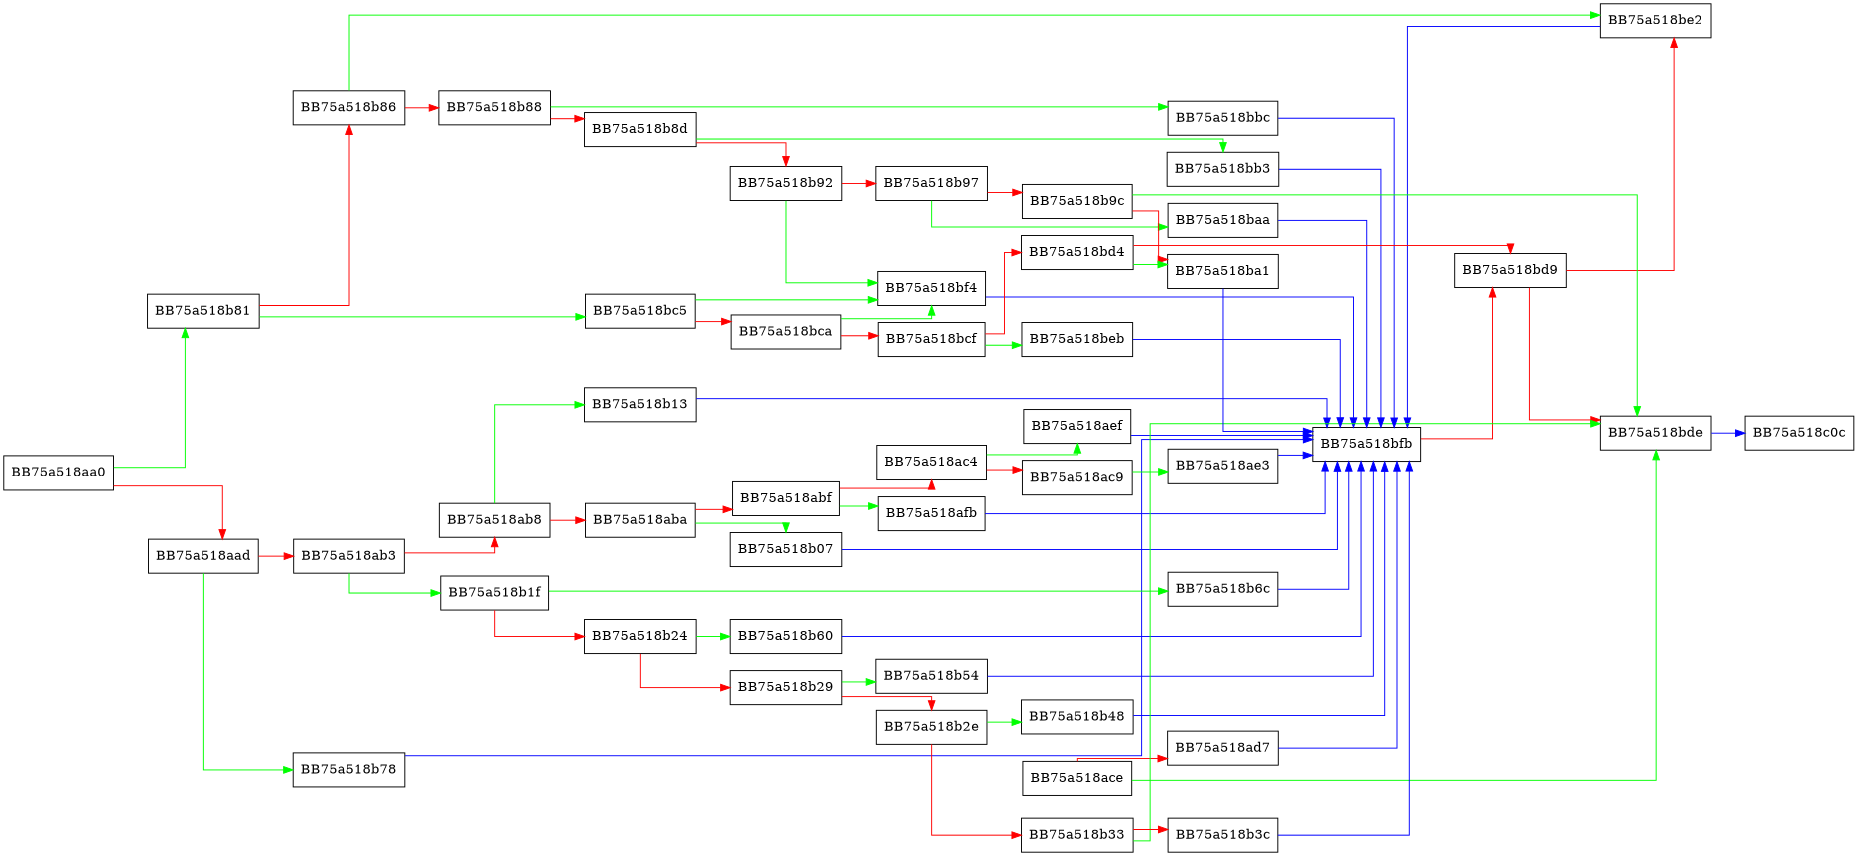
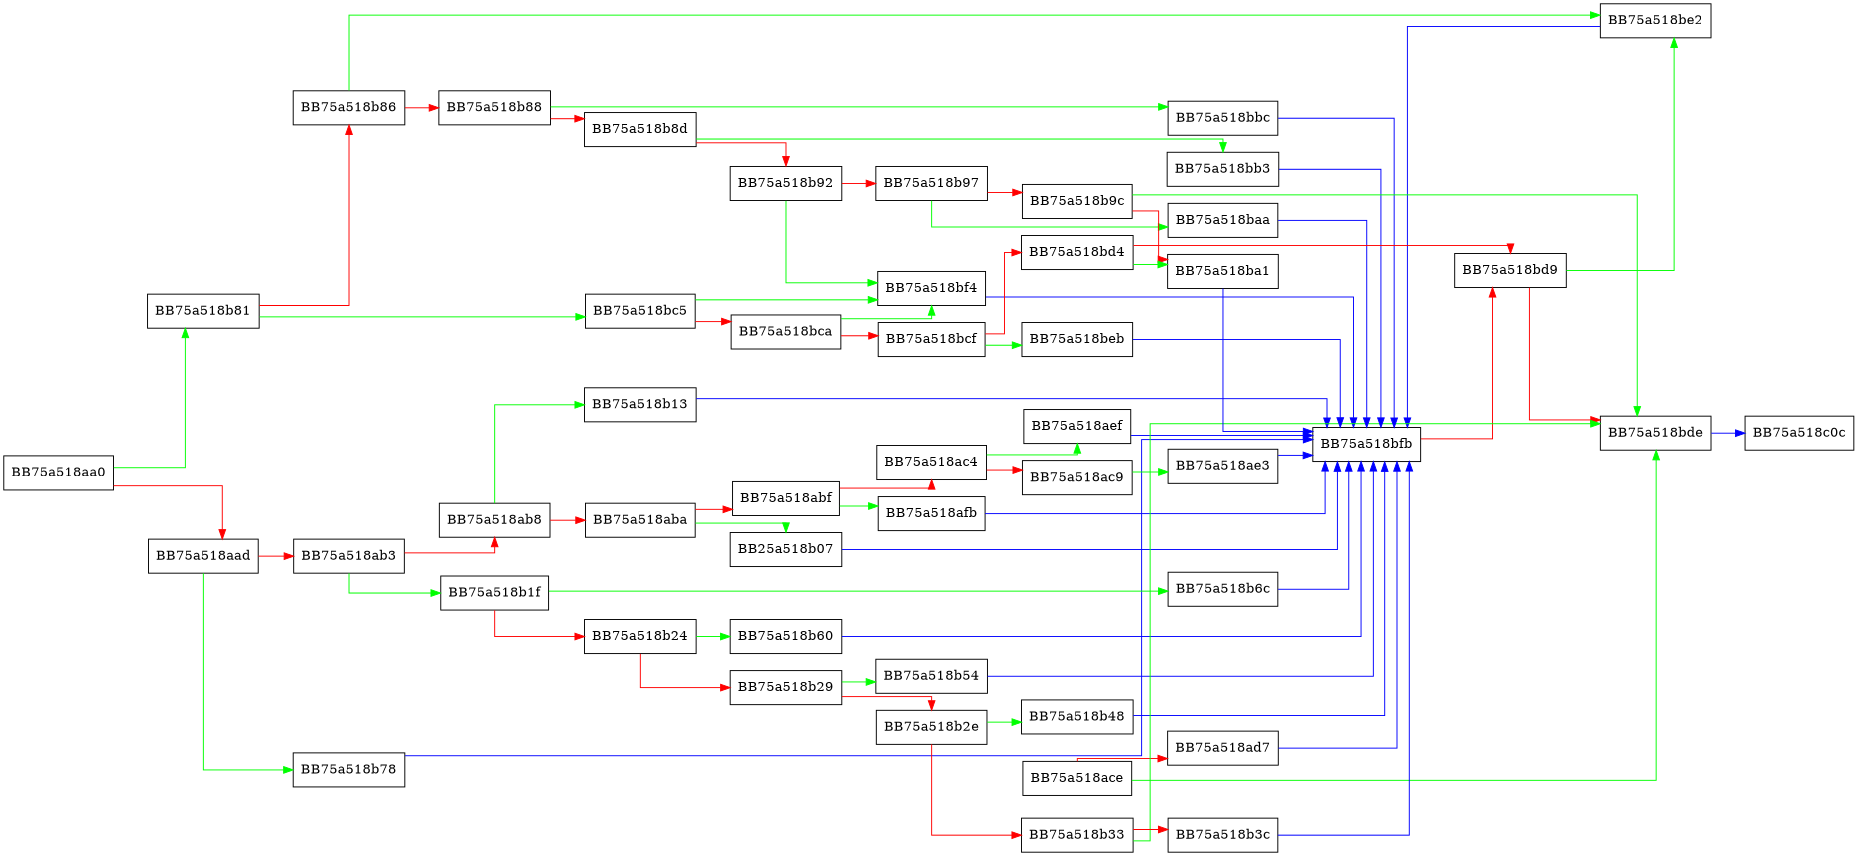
edge "BB75a518bd9" -> "BB75a518be2": color red -> green
node "BB75a518b07": label "BB75a518b07" -> "BB25a518b07"
